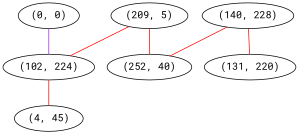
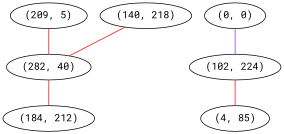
node "(140, 228)": label "(140, 228)" -> "(140, 218)"
edge "(209, 5)" -- "(102, 224)": removed
node "(252, 40)": label "(252, 40)" -> "(282, 40)"
node "(131, 220)": removed
node "(184, 212)": added
node "(4, 45)": label "(4, 45)" -> "(4, 85)"
